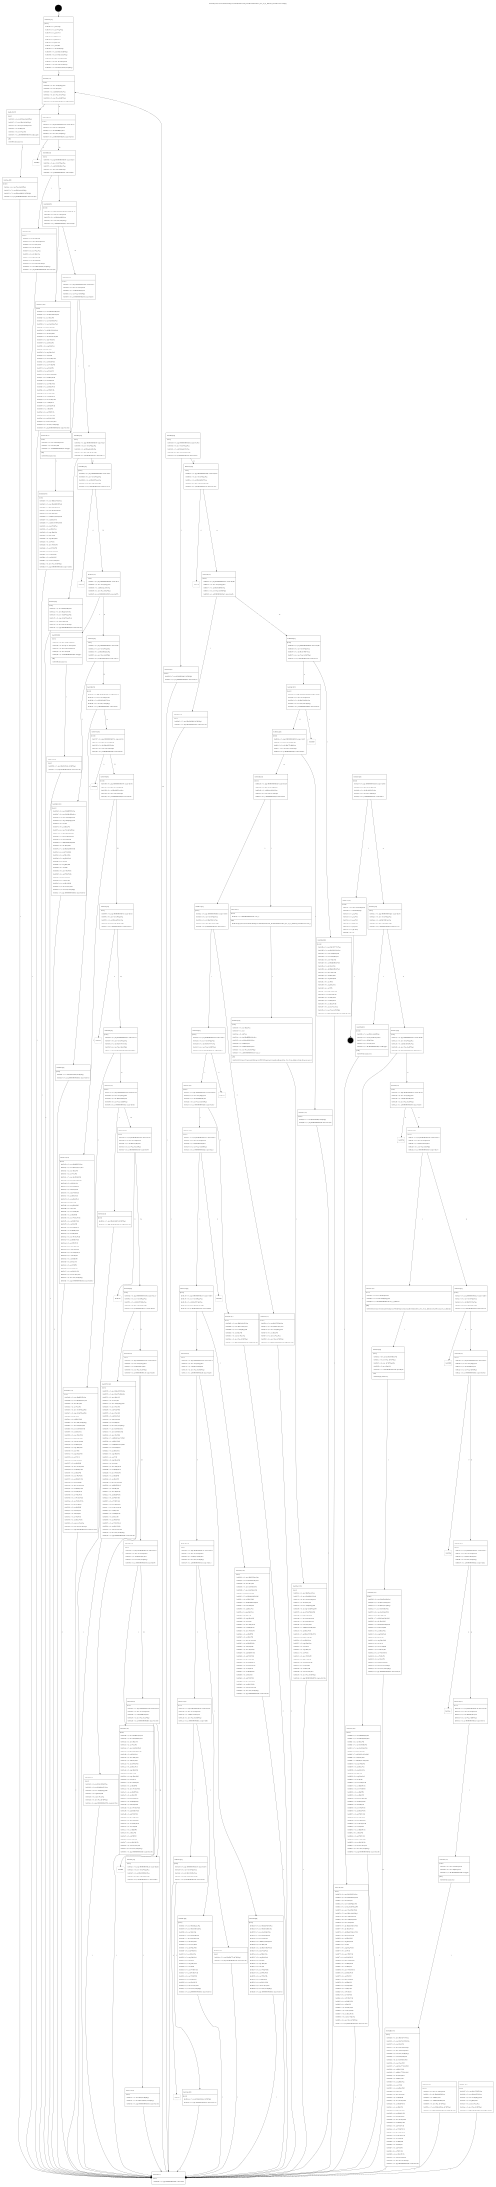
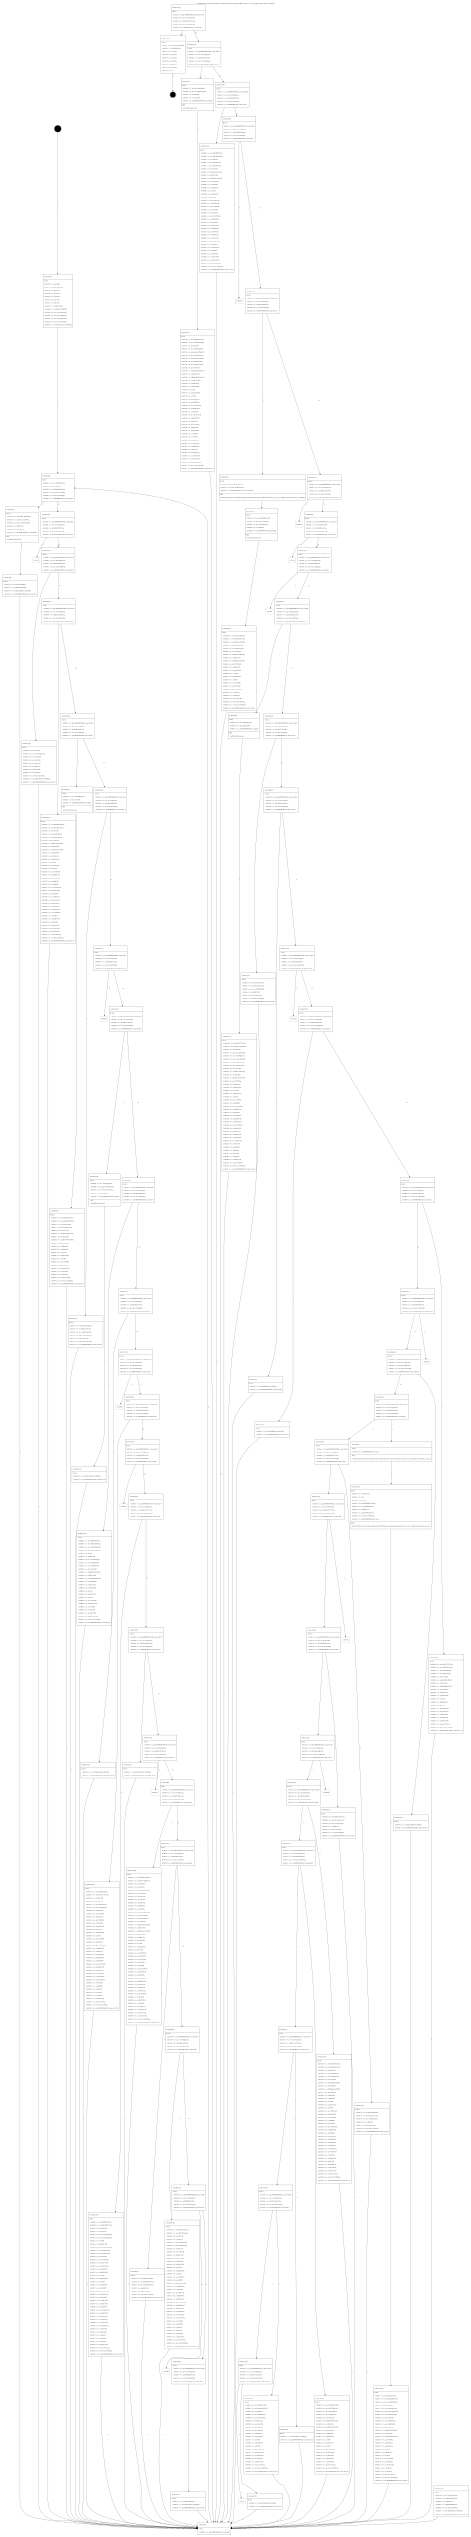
node "0x401b24 [25]": added
